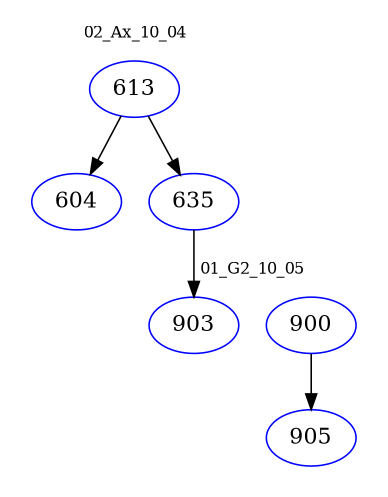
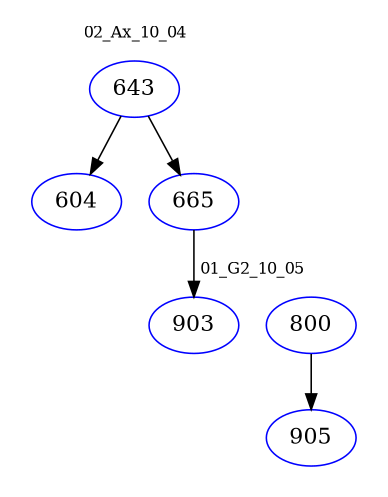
node "613": label "613" -> "643"
node "635": label "635" -> "665"
node "900": label "900" -> "800"
